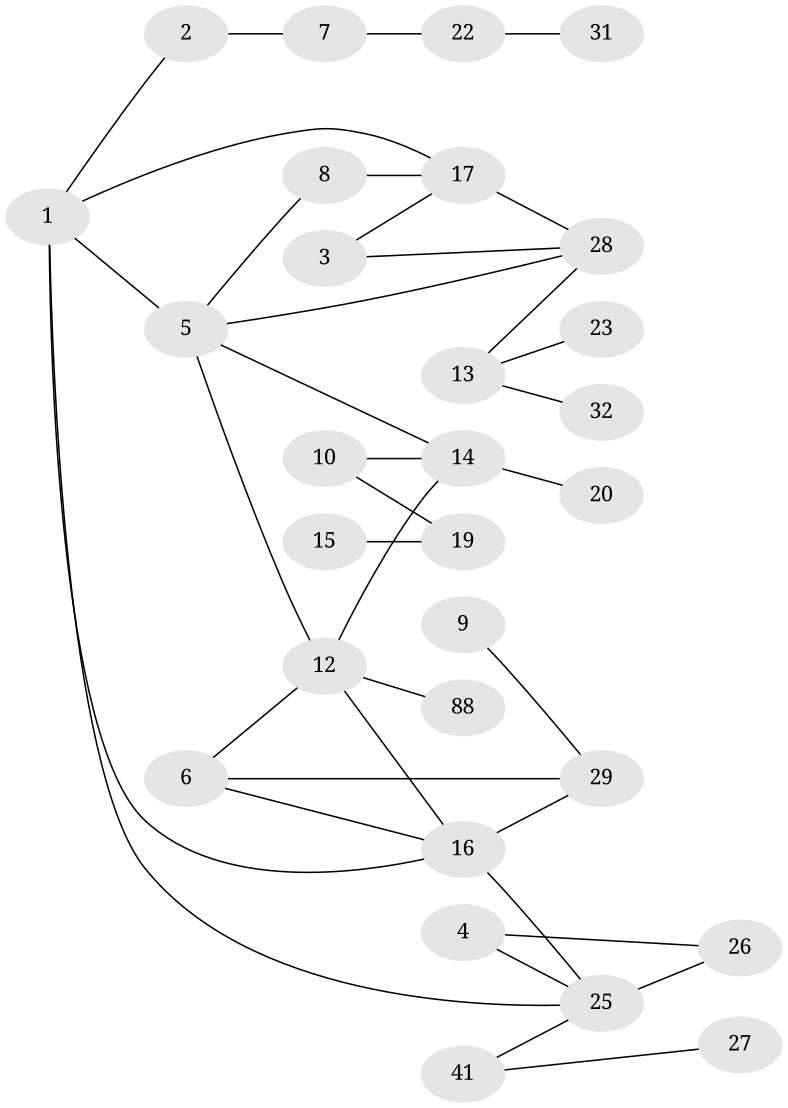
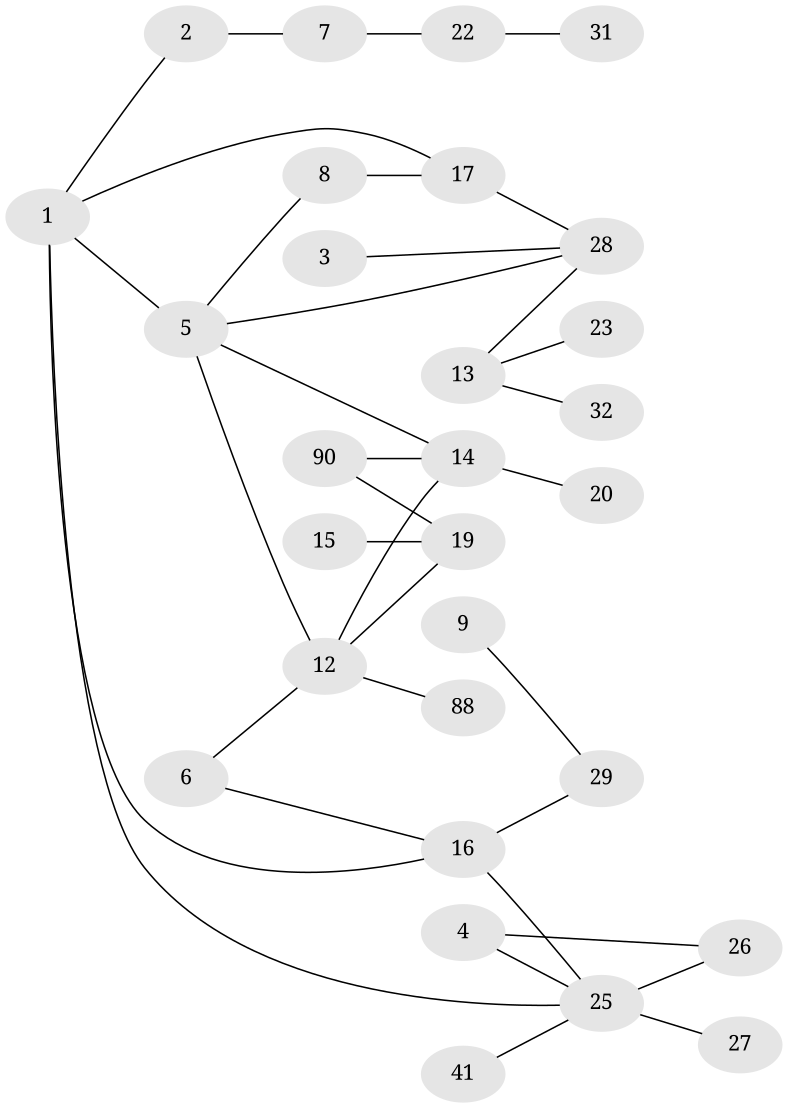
edge "17" -- "3": removed
node "10": label "10" -> "90"
edge "12" -- "16": now "12" -- "19"
edge "6" -- "29": removed
edge "27" -- "41": now "27" -- "25"
